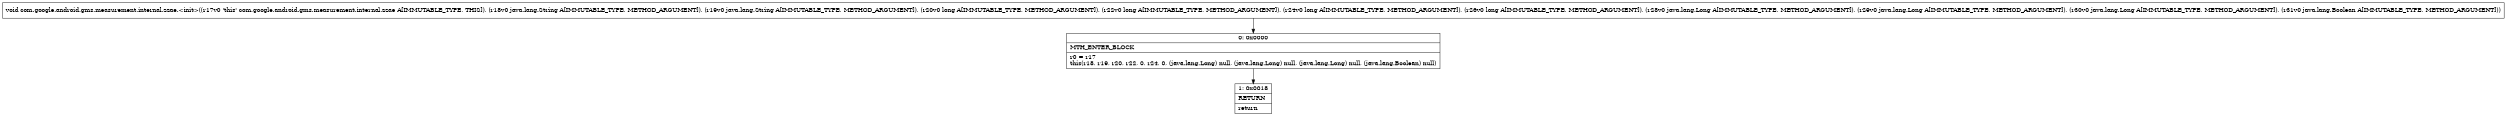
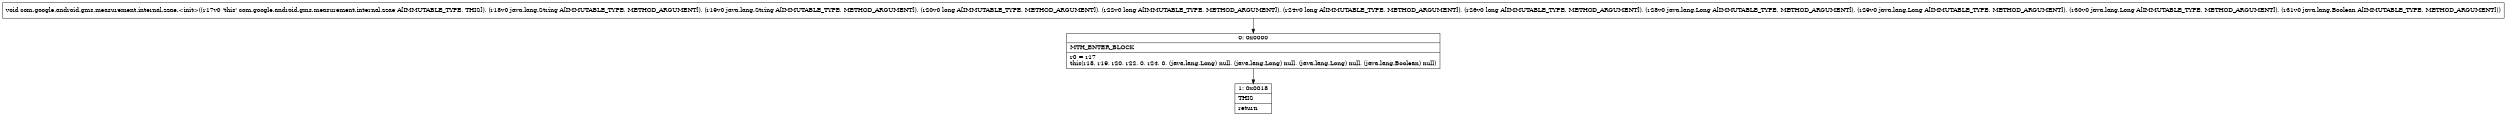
node "1: 0x0018": text "RETURN" -> "THIS"
